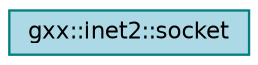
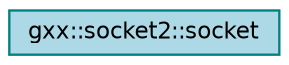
node "gxx::inet2::socket": label "gxx::inet2::socket" -> "gxx::socket2::socket"
